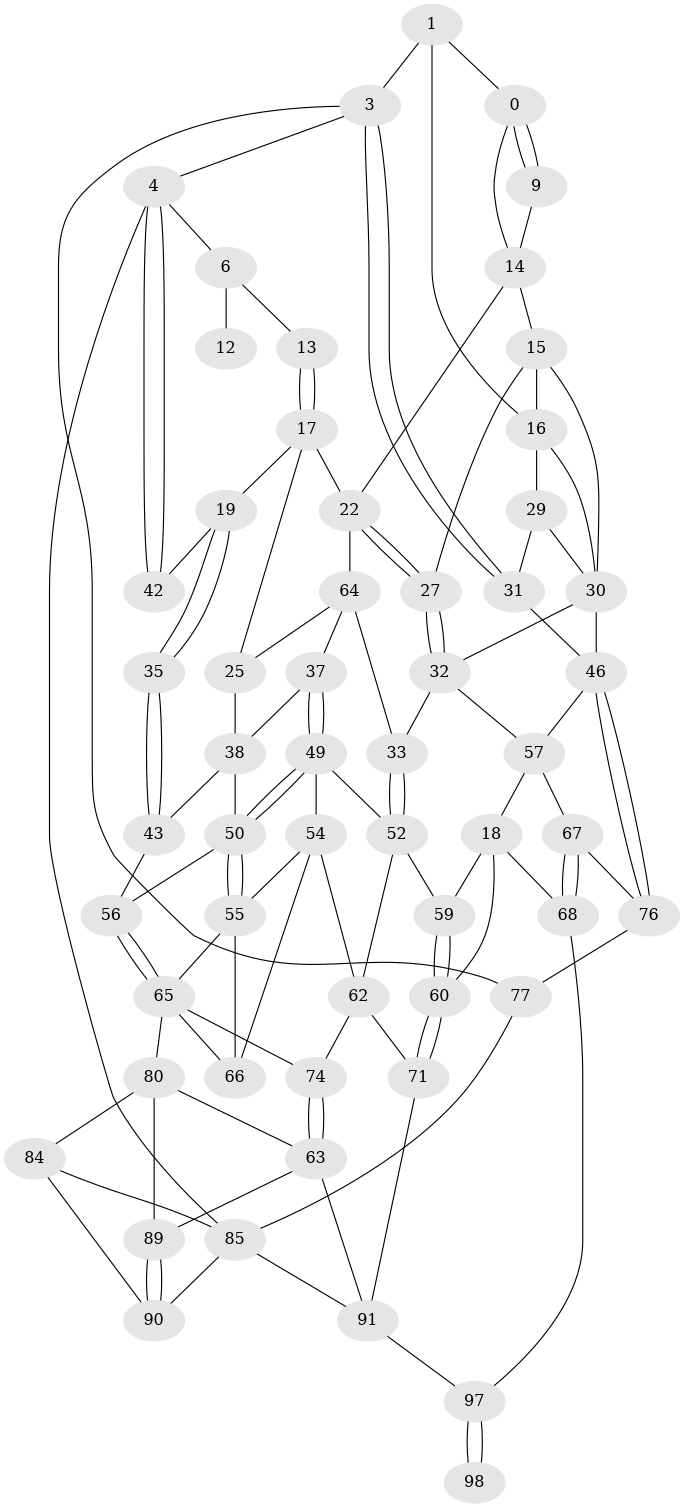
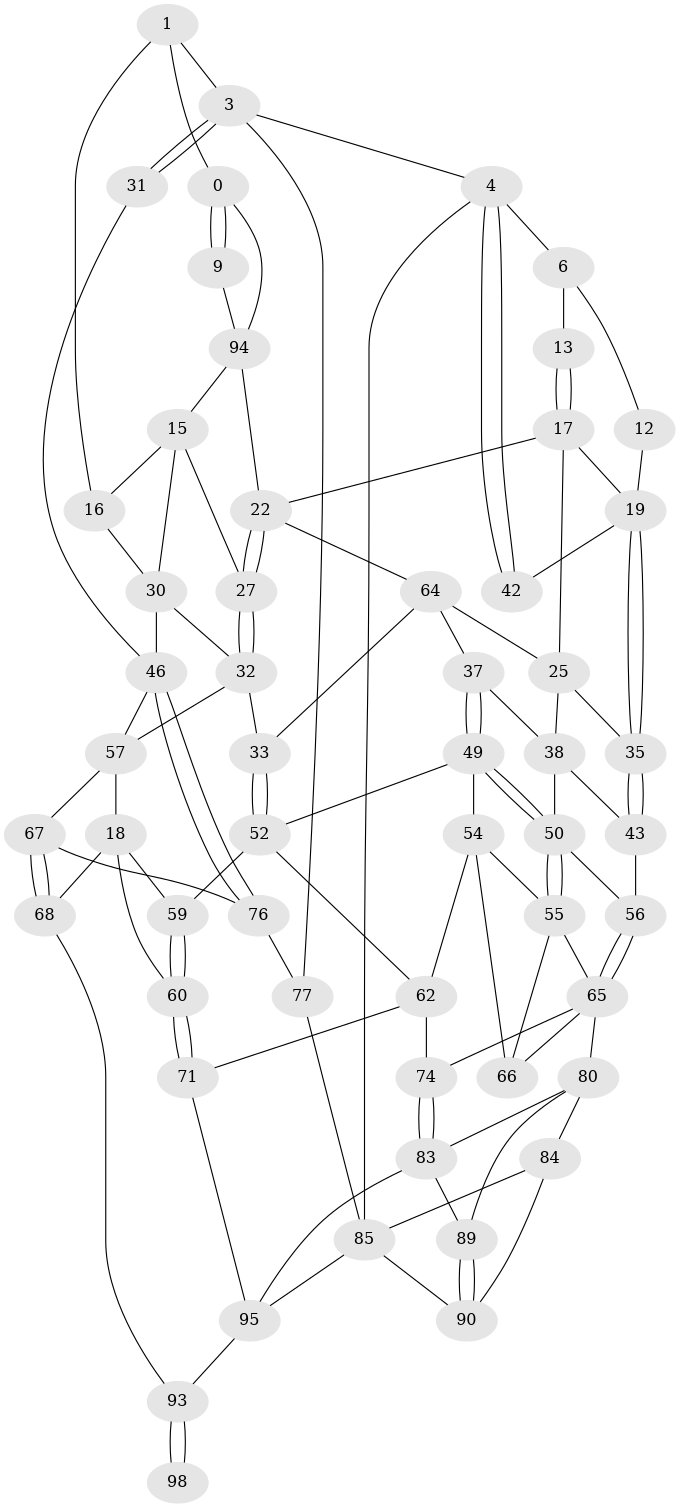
node "14": label "14" -> "94"
edge "12" -- "19": added
node "29": removed
edge "25" -- "35": added
node "63": label "63" -> "83"
node "91": label "91" -> "95"
node "97": label "97" -> "93"
